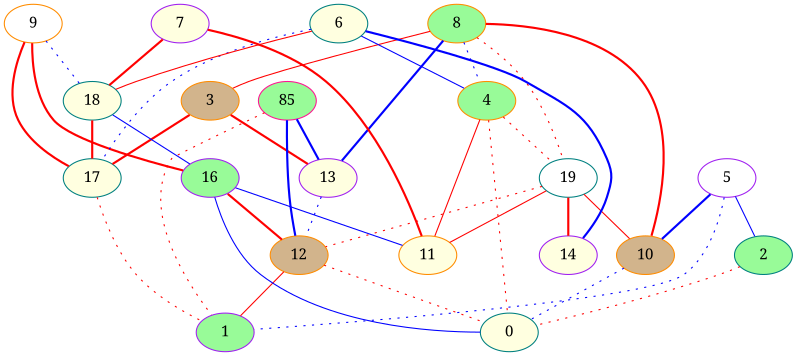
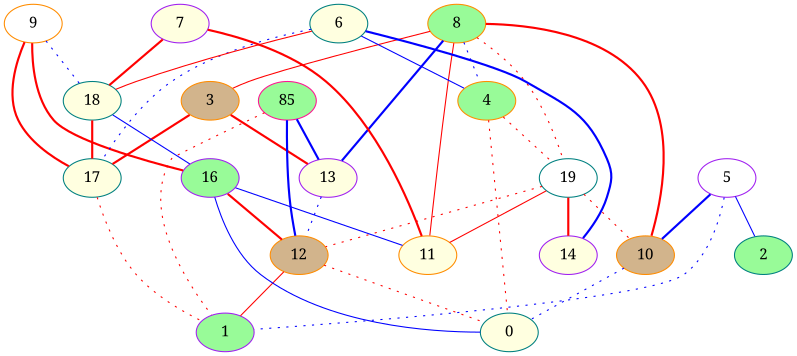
edge "4" -- "11": now "8" -- "11"
edge "19" -- "10": style solid -> dotted
edge "2" -- "0": removed
